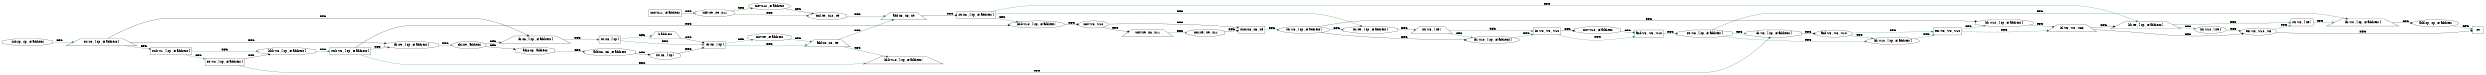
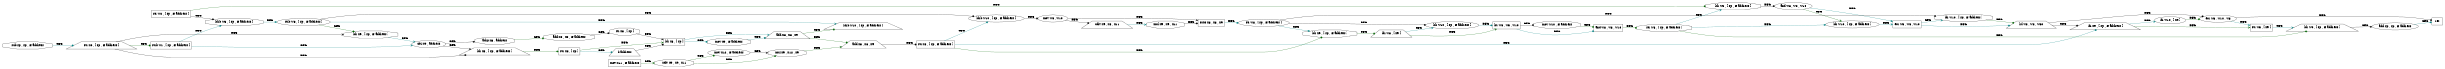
node "strb w8 , [ sp , # address ]": shape box -> ellipse
edge "strb w1 , [ sp , # address ]" -> "str w2 , [ sp , # address ]": now "strb w1 , [ sp , # address ]" -> "cbz x9 , address"
